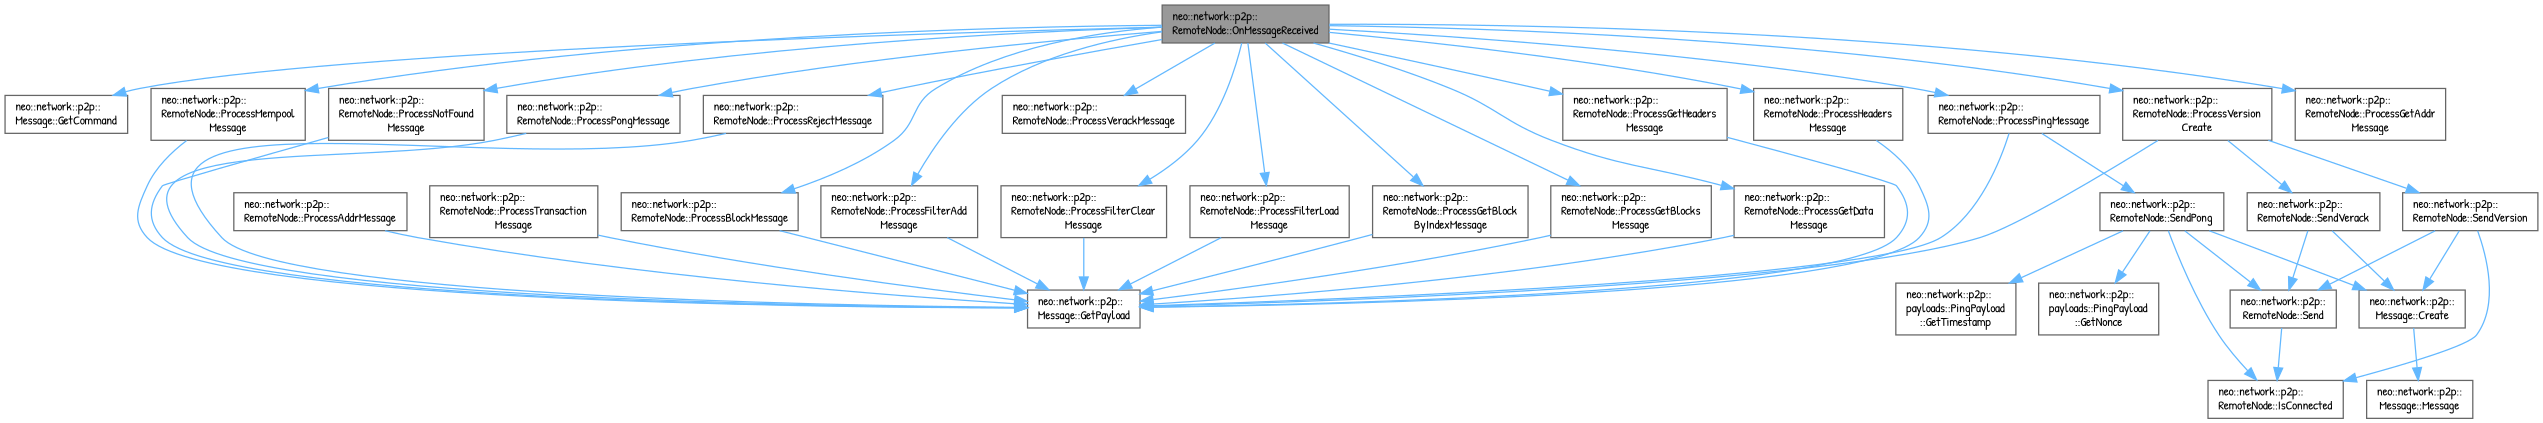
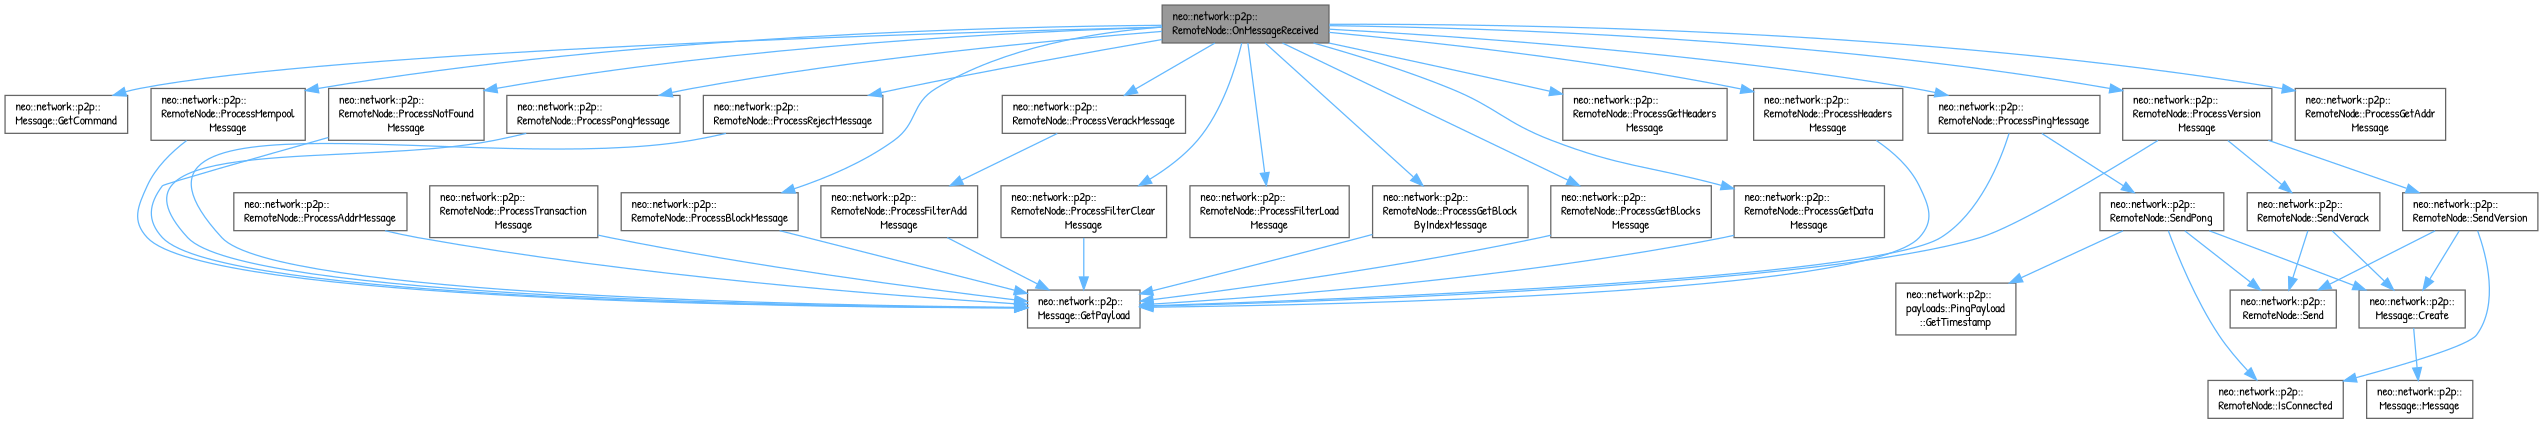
edge "neo::network::p2p:: RemoteNode::OnMessageReceived" -> "neo::network::p2p:: RemoteNode::ProcessFilterAdd Message": now "neo::network::p2p:: RemoteNode::ProcessVerackMessage" -> "neo::network::p2p:: RemoteNode::ProcessFilterAdd Message"
node "neo::network::p2p:: RemoteNode::ProcessVersion Create": label "neo::network::p2p:: RemoteNode::ProcessVersion Create" -> "neo::network::p2p:: RemoteNode::ProcessVersion Message"
edge "neo::network::p2p:: RemoteNode::ProcessGetHeaders Message" -> "neo::network::p2p:: Message::GetPayload": removed
edge "neo::network::p2p:: RemoteNode::ProcessFilterLoad Message" -> "neo::network::p2p:: Message::GetPayload": removed
node "neo::network::p2p:: payloads::PingPayload ::GetNonce": removed
edge "neo::network::p2p:: RemoteNode::Send" -> "neo::network::p2p:: RemoteNode::IsConnected": removed
